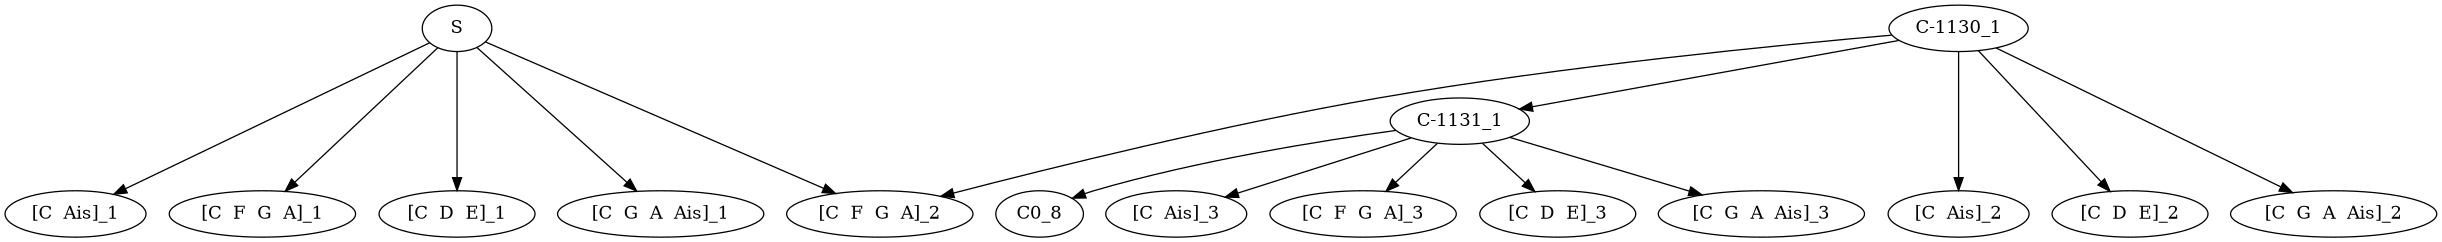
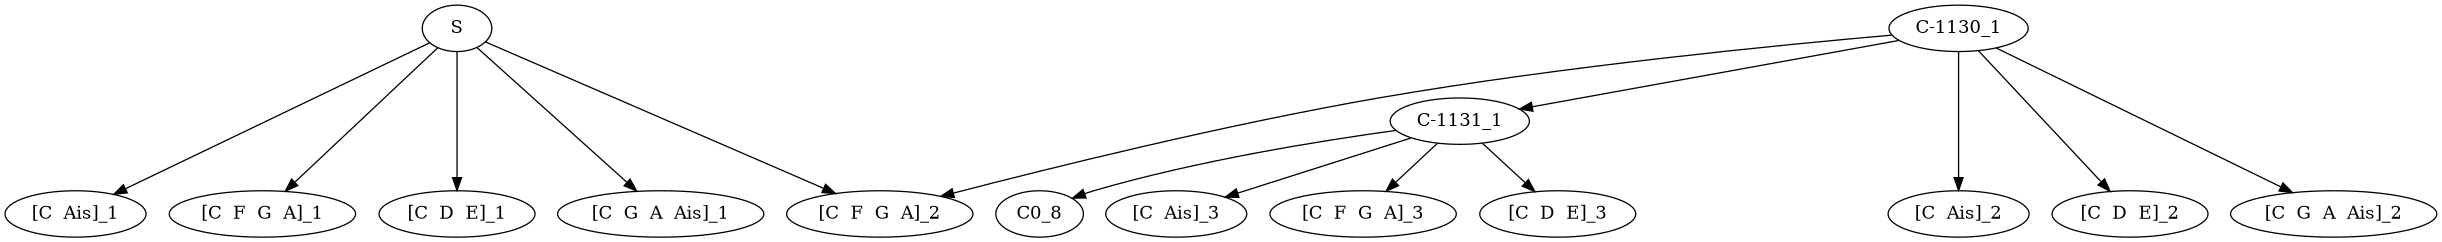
node "[C  G  A  Ais]_3": removed
